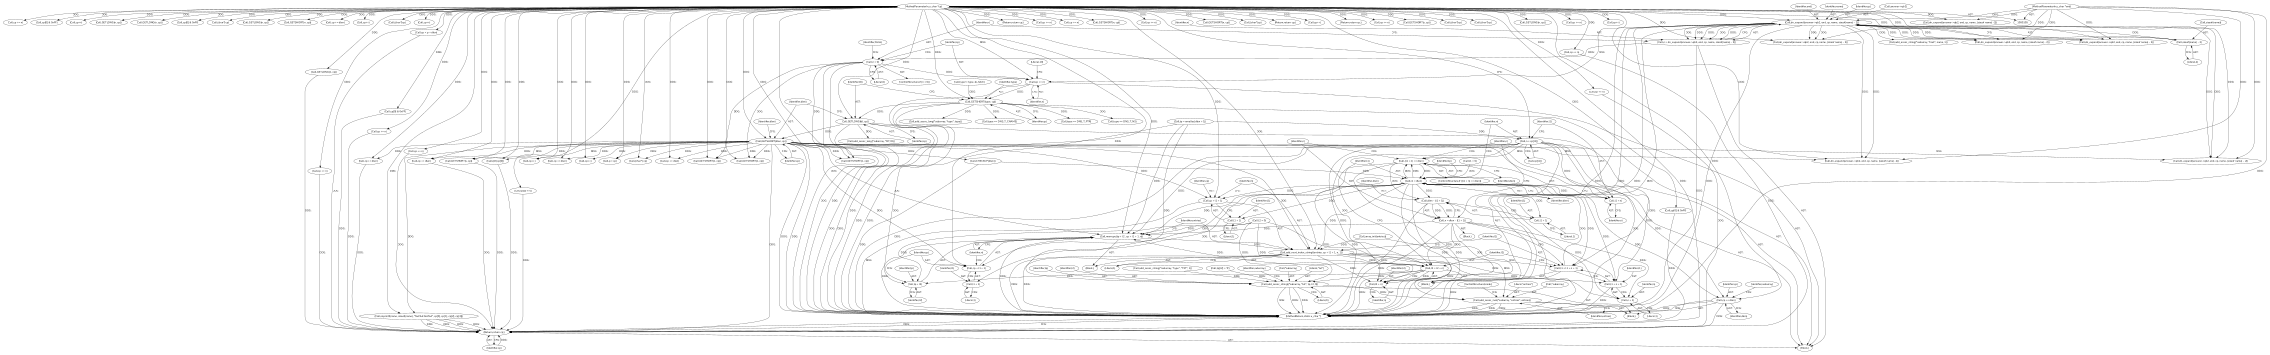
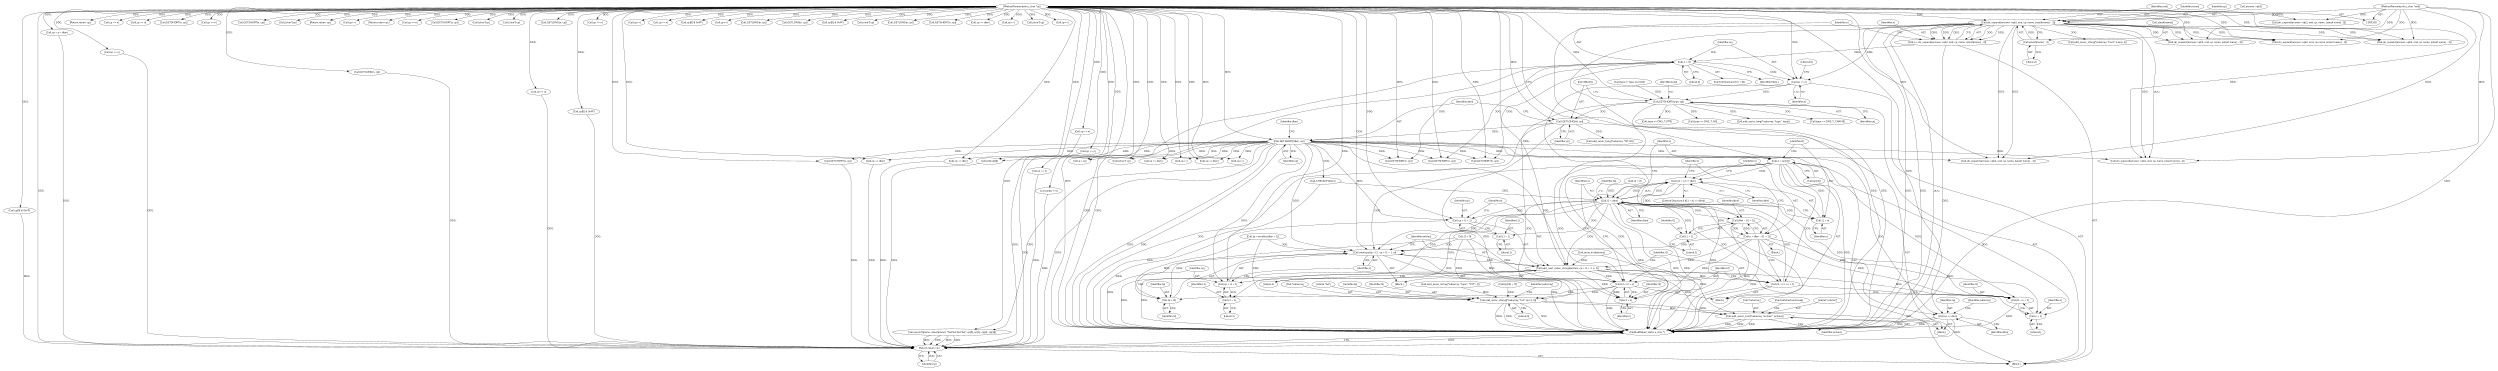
edge "(Identifier,NULL)" -> "(Call,n < 0)": reversed
edge "(Call,tp = emalloc(dlen + 1))" -> "(Call,n = cp[l1])": now "(Call,GETSHORT(dlen, cp))" -> "(Call,n = cp[l1])"
edge "(Call,l1 + n + 1)" -> "(Call,l1 = l1 + n + 1)": removed, label "AST:"
